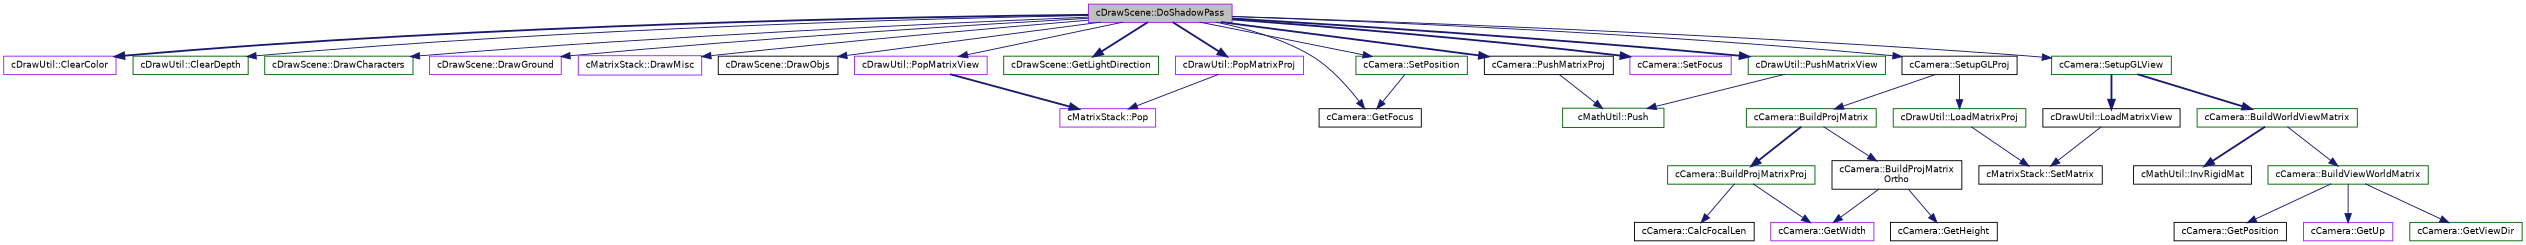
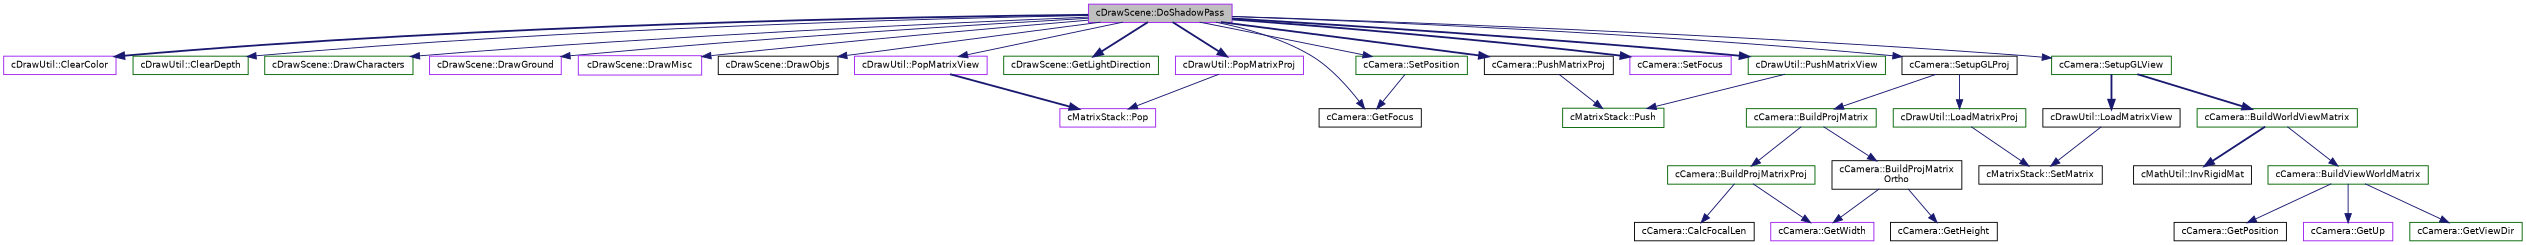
node "cMatrixStack::DrawMisc": label "cMatrixStack::DrawMisc" -> "cDrawScene::DrawMisc"
node "cMathUtil::Push": label "cMathUtil::Push" -> "cMatrixStack::Push"
edge "cCamera::BuildProjMatrix" -> "cCamera::BuildProjMatrixProj": style bold -> solid
